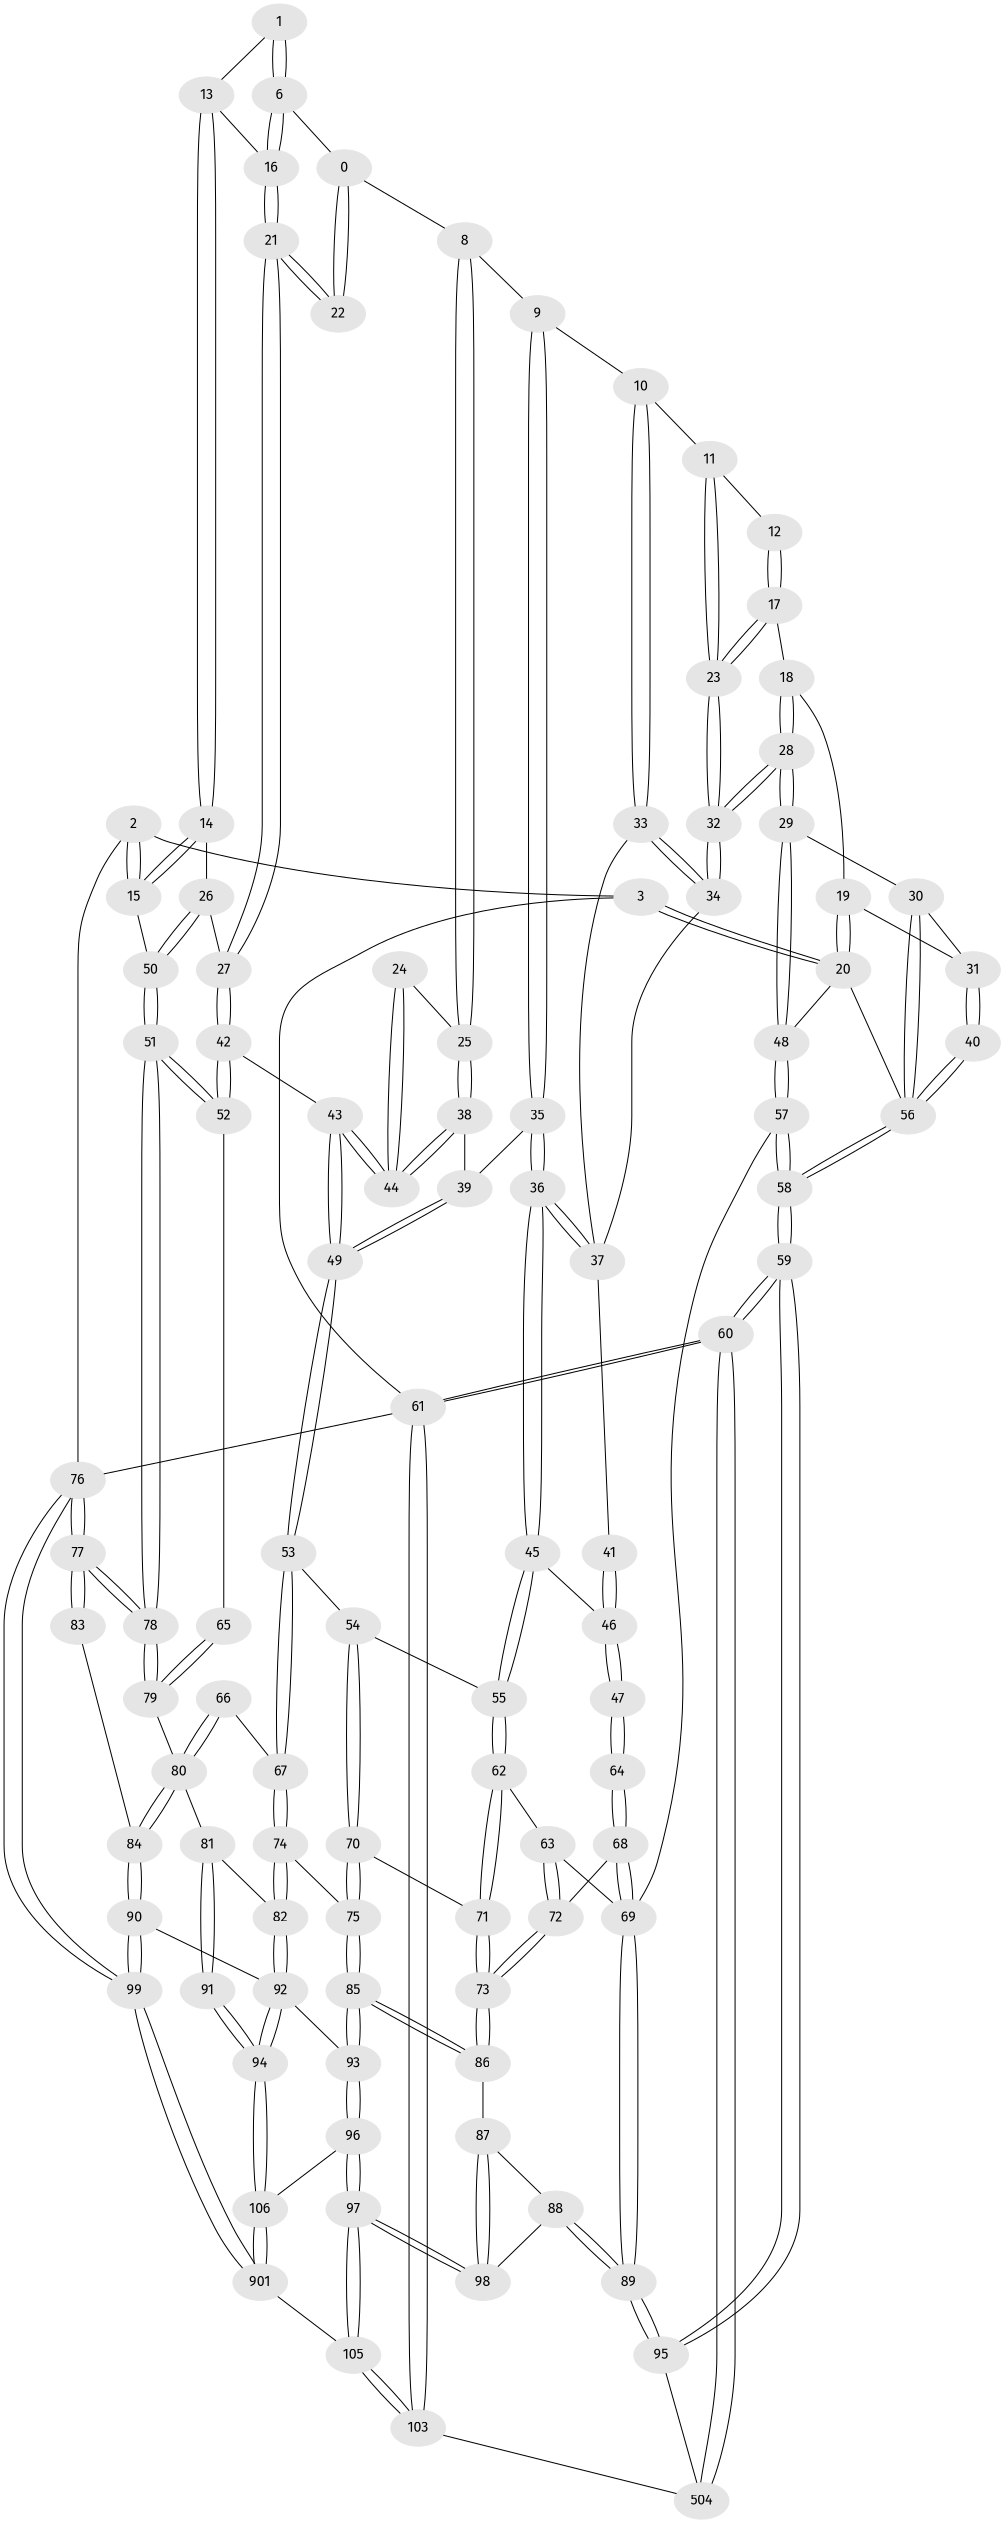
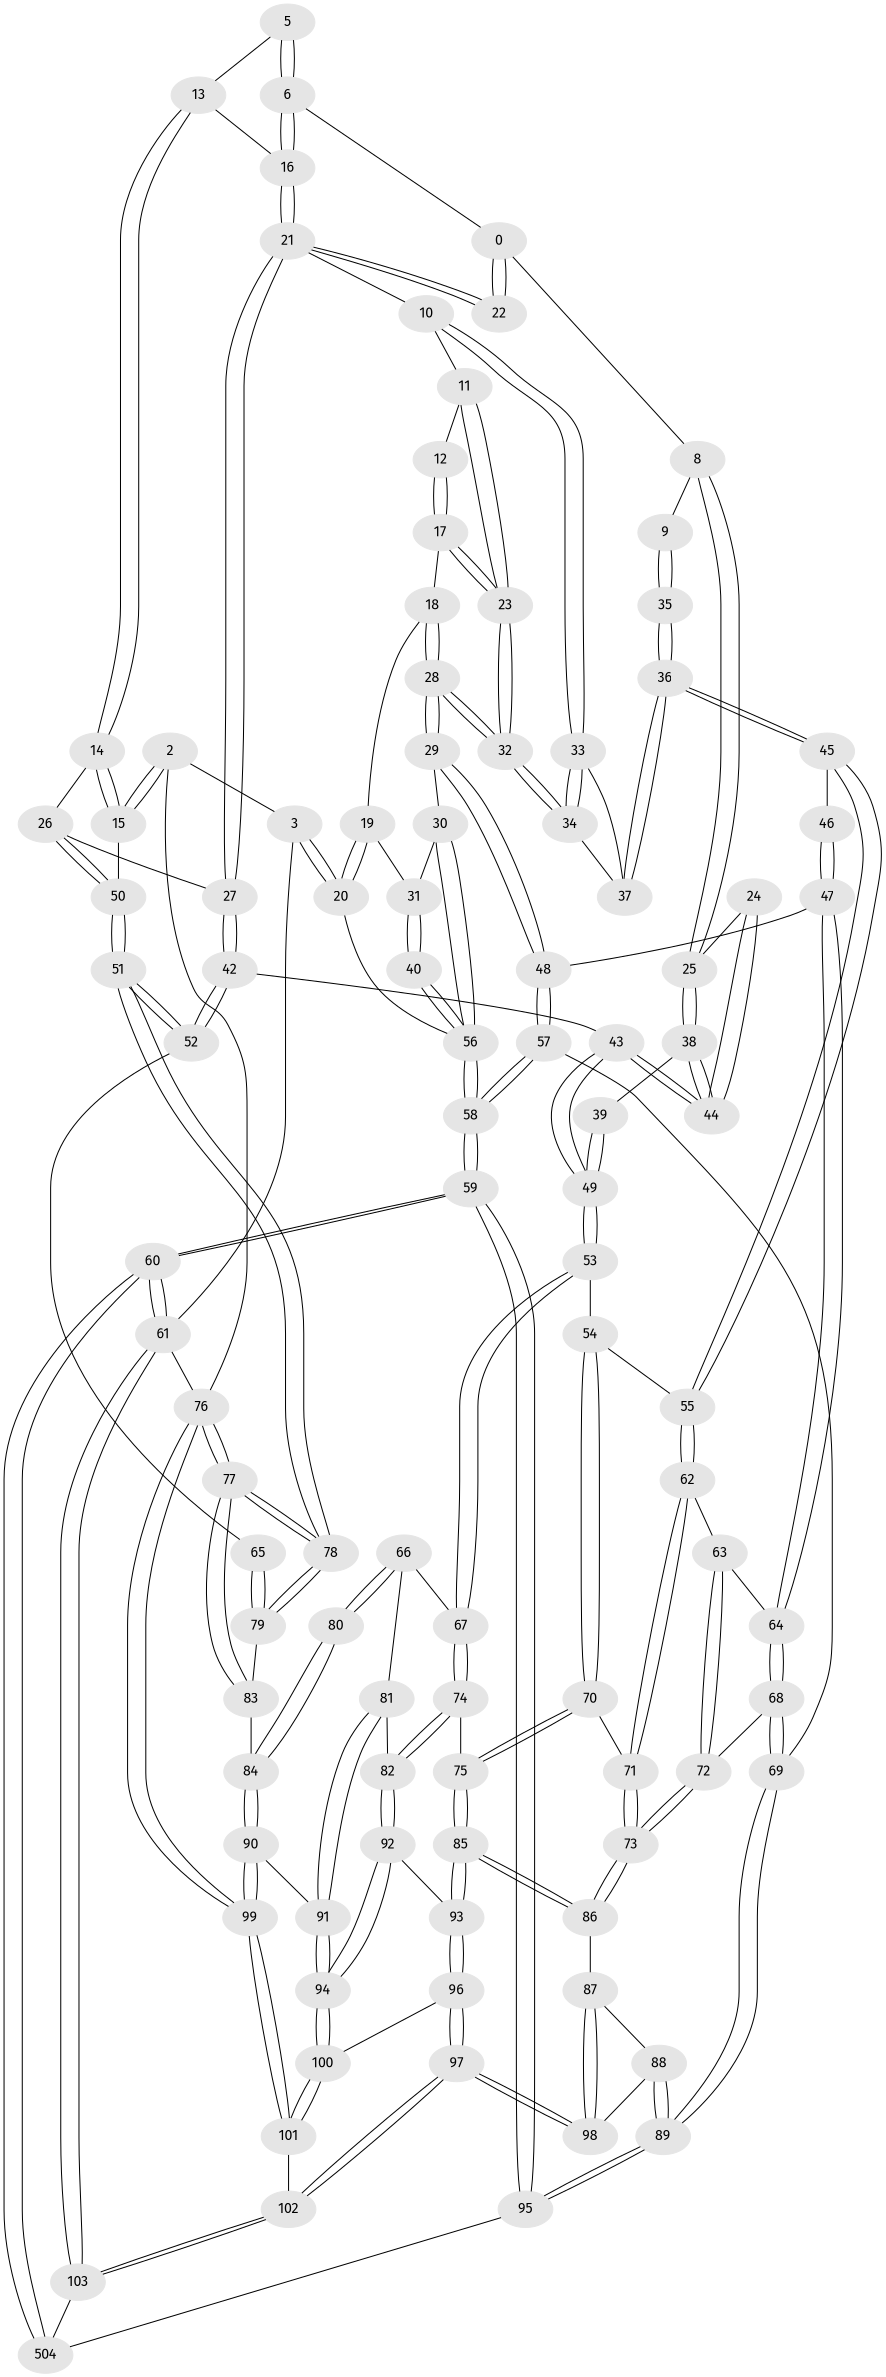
node "1": label "1" -> "5"
edge "9" -- "10": now "21" -- "10"
edge "20" -- "48": now "47" -- "48"
edge "35" -- "39": removed
node "41": removed
edge "79" -- "80": now "79" -- "83"
edge "80" -- "81": now "66" -- "81"
edge "63" -- "69": now "63" -- "64"
edge "90" -- "92": now "90" -- "91"
node "106": label "106" -> "100"
node "901": label "901" -> "101"
node "105": label "105" -> "102"
